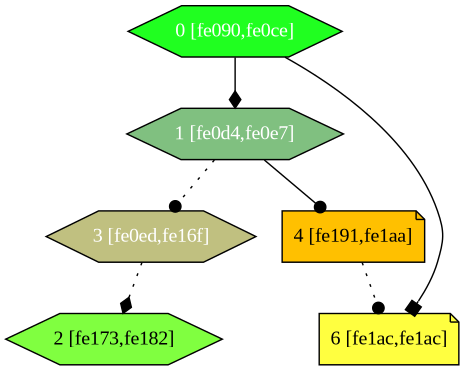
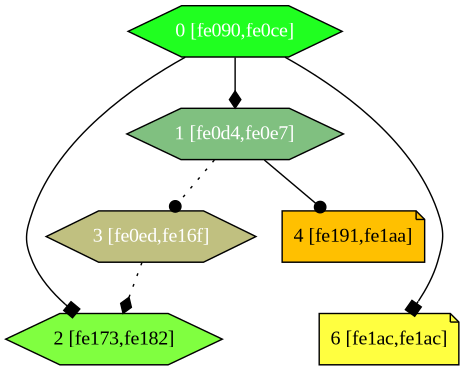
edge "0 [fe090,fe0ce]" -> "2 [fe173,fe182]": added
edge "4 [fe191,fe1aa]" -> "6 [fe1ac,fe1ac]": removed
